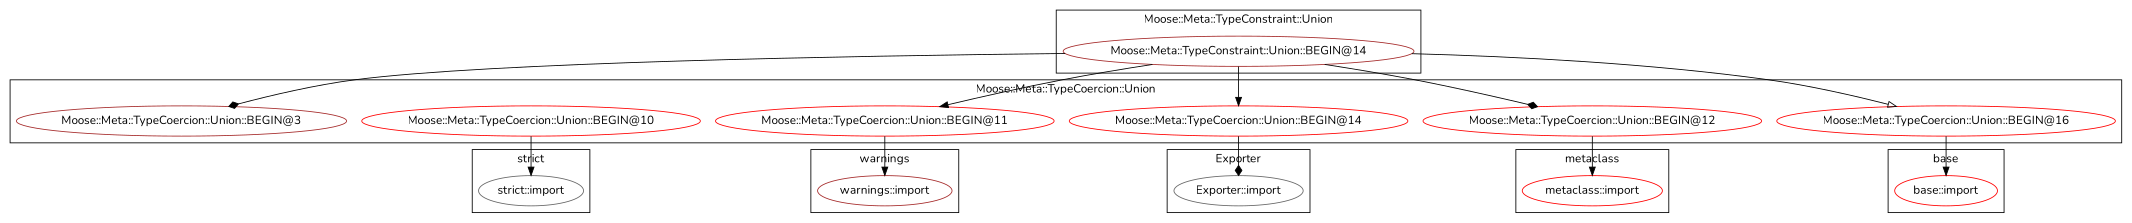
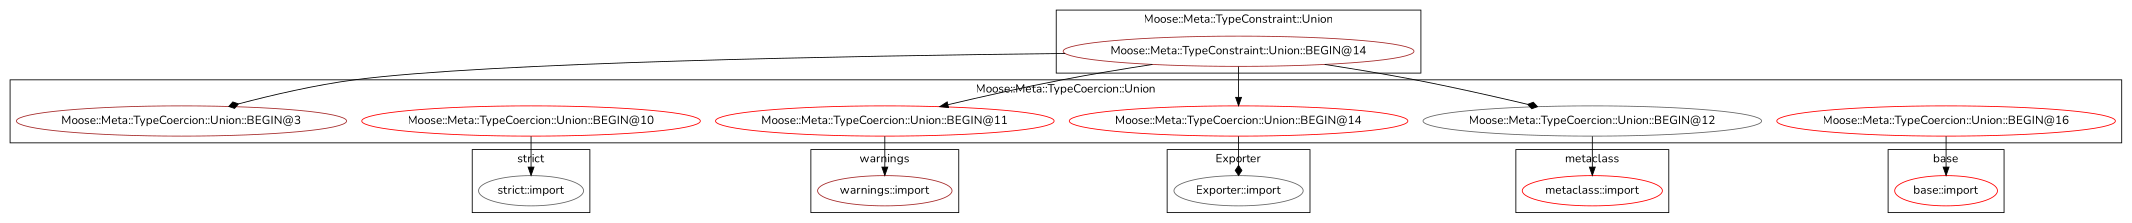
edge "Moose::Meta::TypeConstraint::Union::BEGIN@14" -> "Moose::Meta::TypeCoercion::Union::BEGIN@16": removed
node "Moose::Meta::TypeCoercion::Union::BEGIN@12": color red -> gray40
